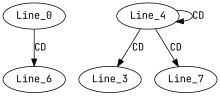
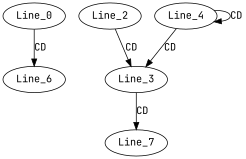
node "Line_2": added
edge "Line_4" -> "Line_7": now "Line_3" -> "Line_7"
